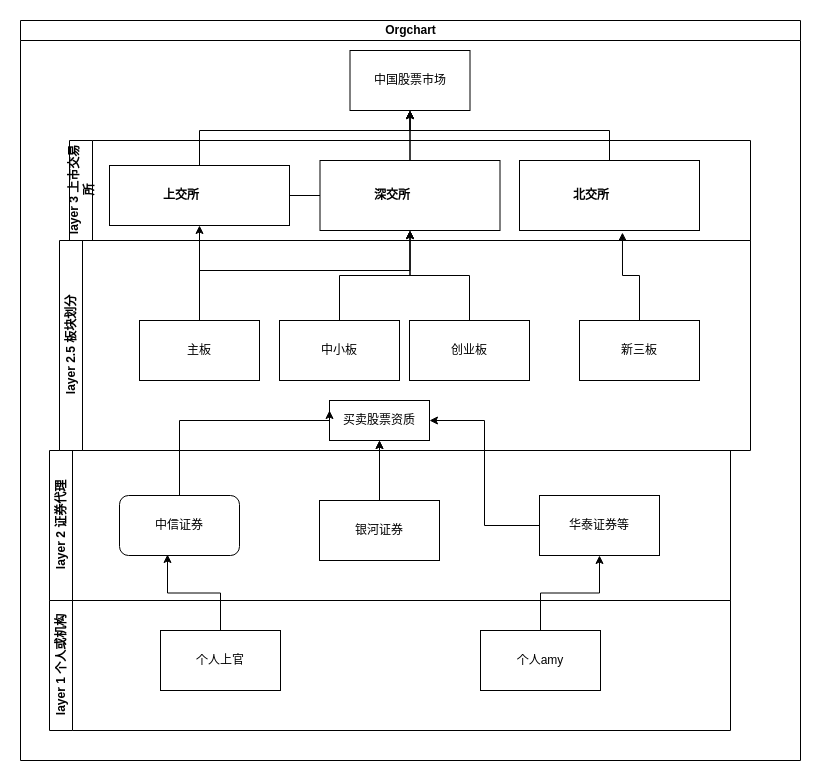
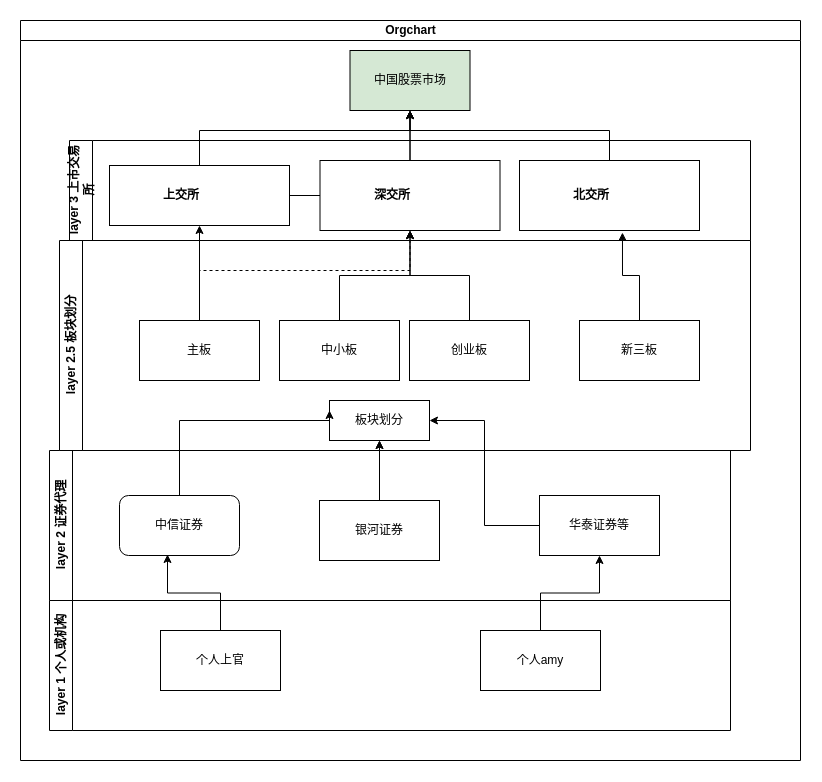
node "中国股票市场": fillcolor #ffffff -> #d5e8d4
edge "主板" -> "深交所": style solid -> dashed
node "买卖股票资质": label "买卖股票资质" -> "板块划分"
